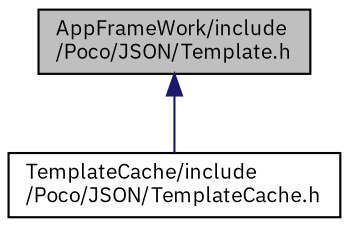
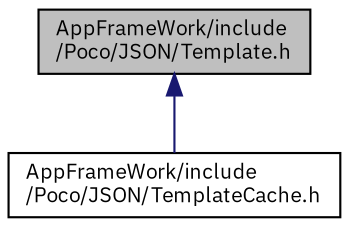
node "TemplateCache/include /Poco/JSON/TemplateCache.h": label "TemplateCache/include /Poco/JSON/TemplateCache.h" -> "AppFrameWork/include /Poco/JSON/TemplateCache.h"
